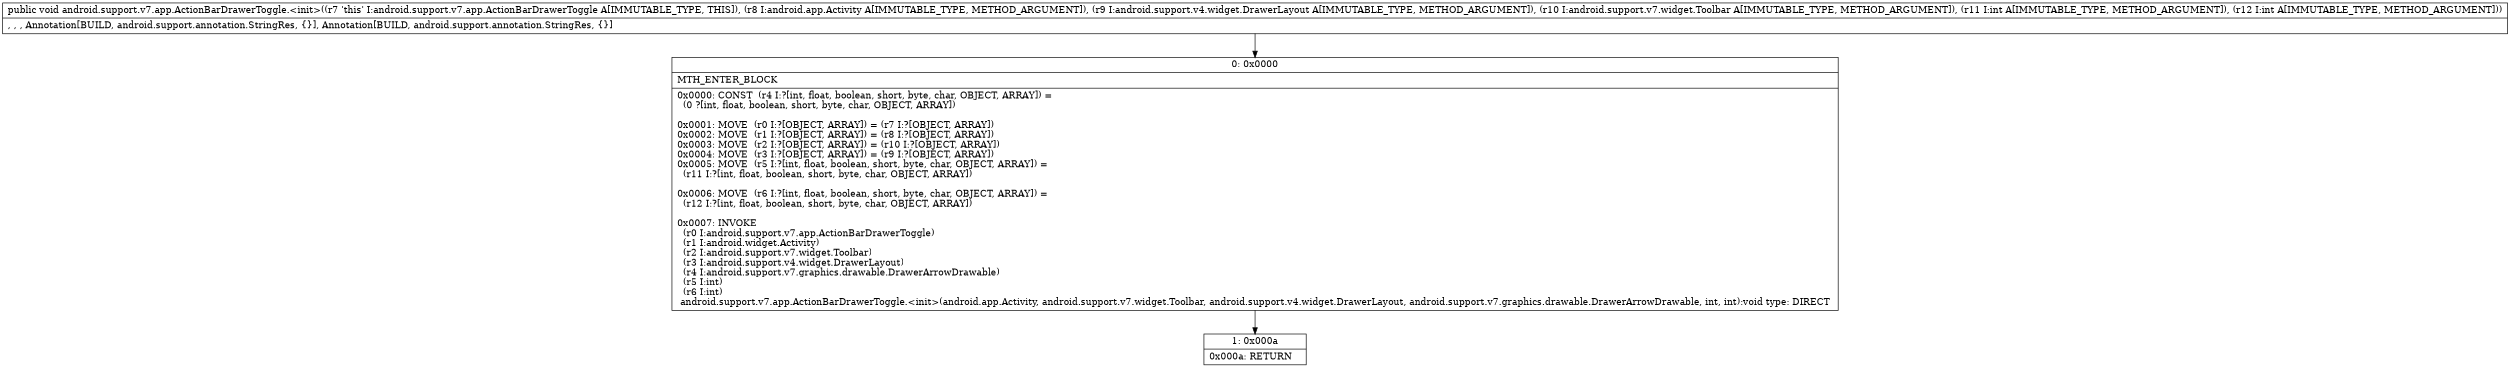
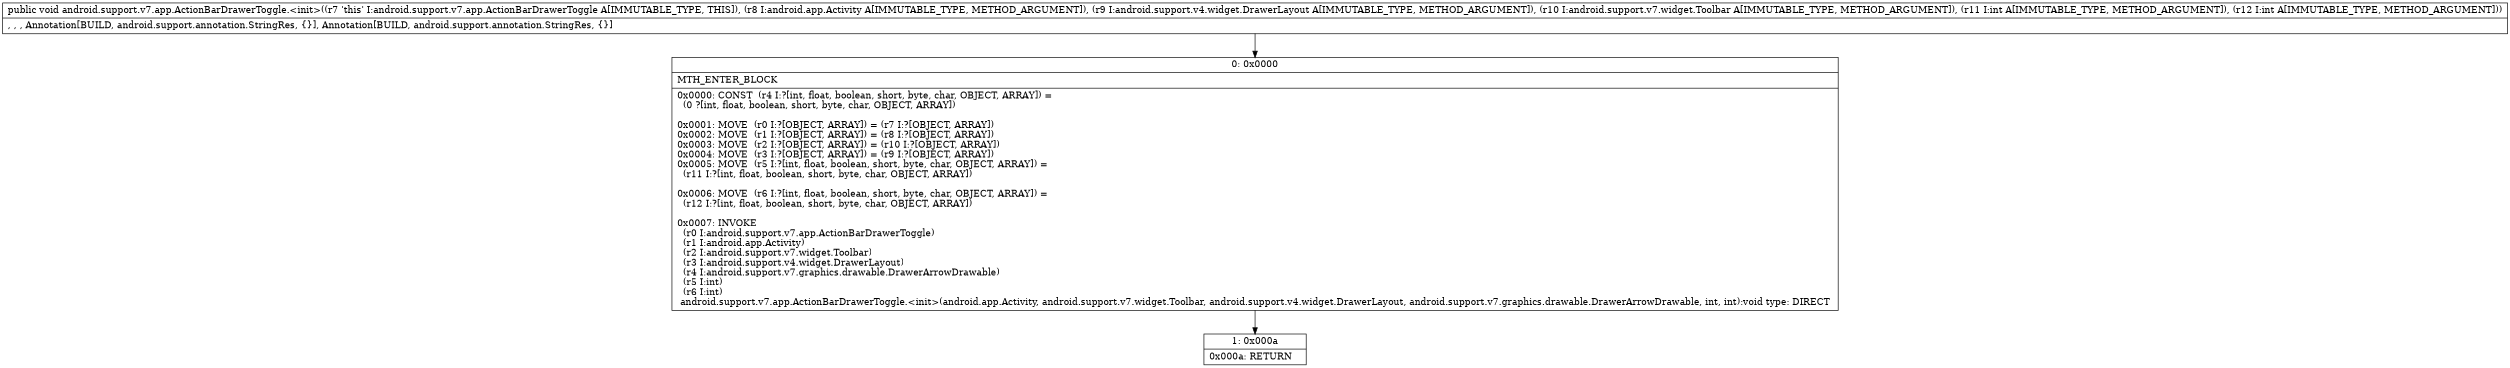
node "0: 0x0000": text "(r1 I:android.widget.Activity)" -> "(r1 I:android.app.Activity)"
